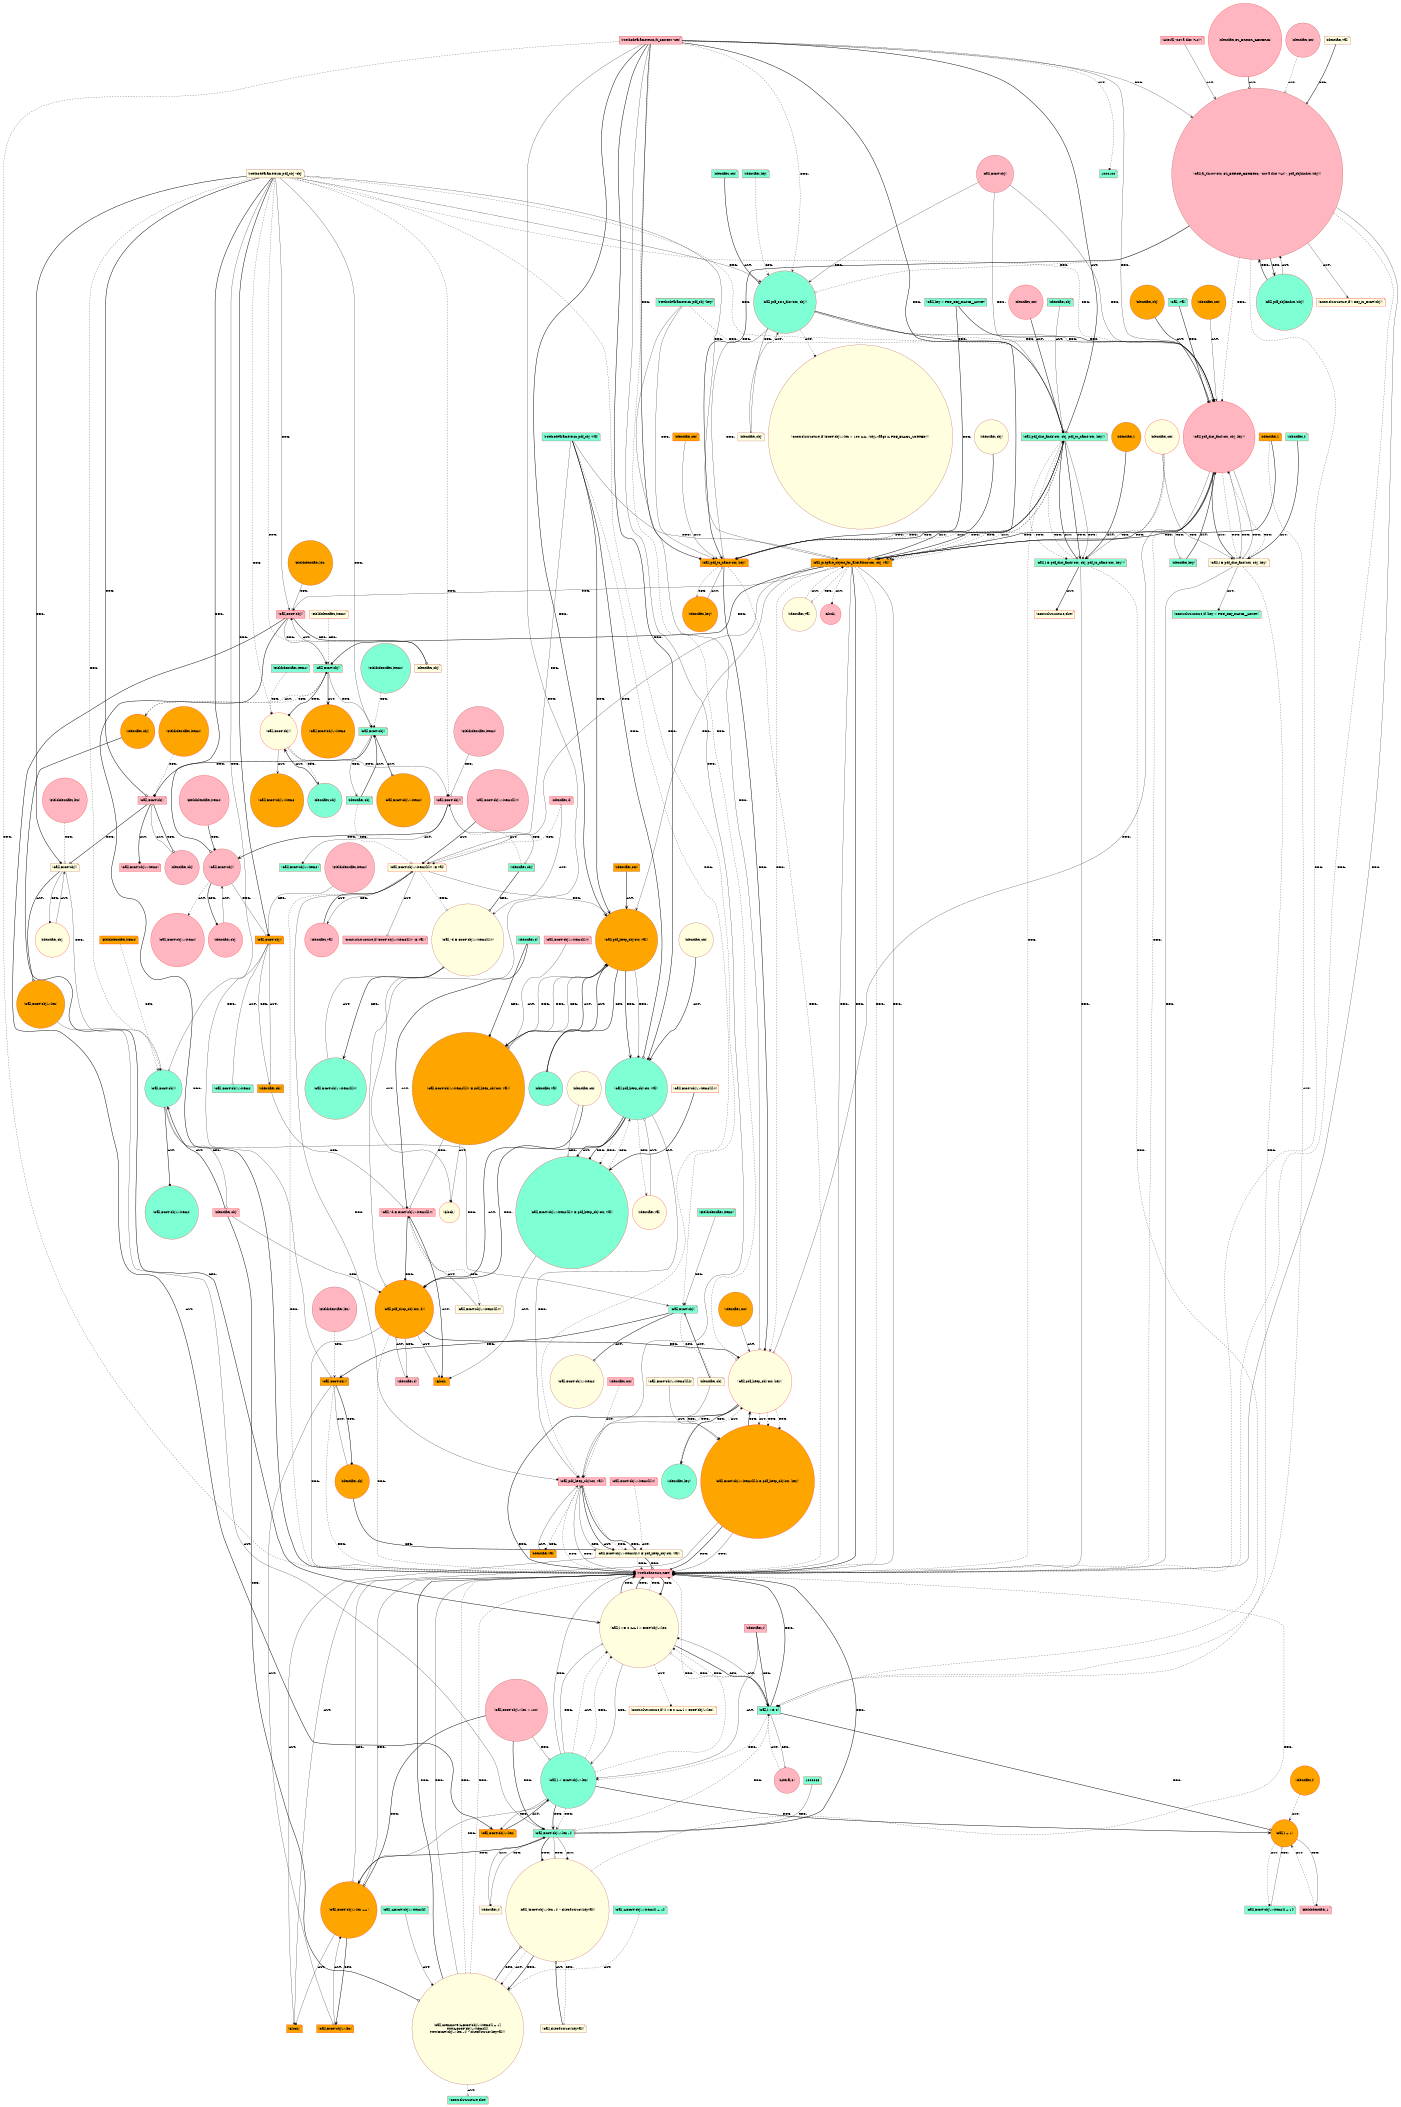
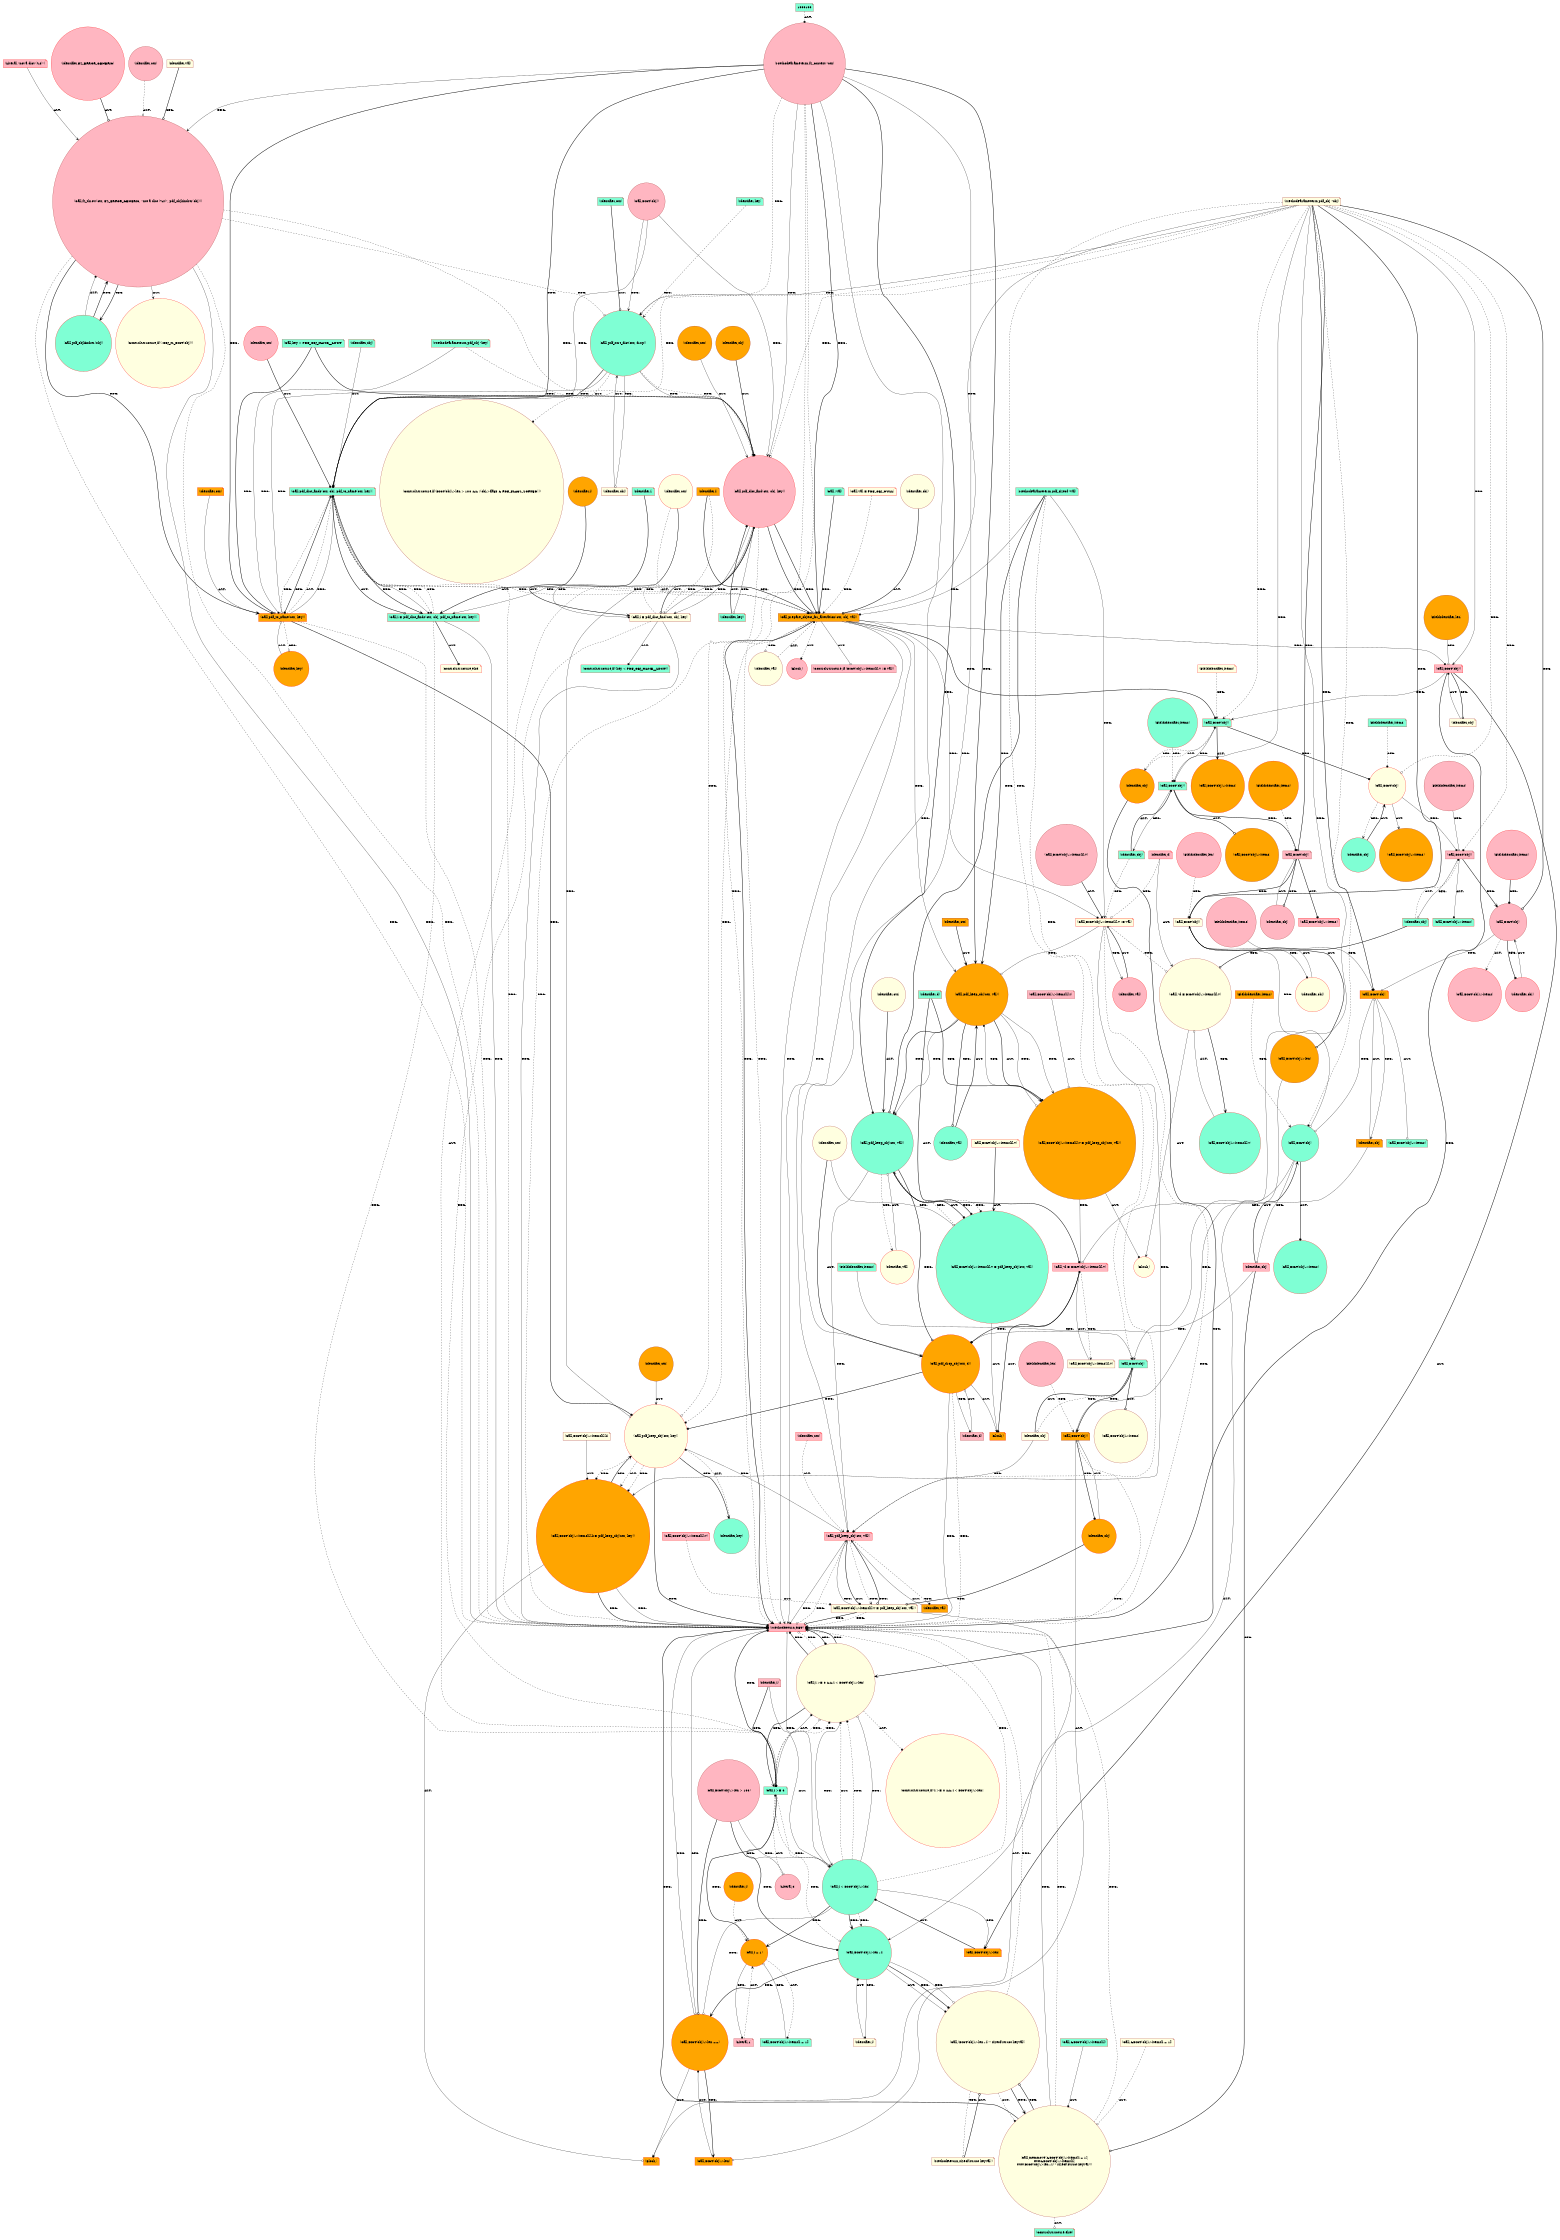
node "(MethodParameterIn,fz_context *ctx)": shape note -> circle
edge "(MethodParameterIn,fz_context *ctx)" -> "1000100": reversed
edge "(MethodParameterIn,fz_context *ctx)" -> "(Call,pdf_dict_finds(ctx, obj, pdf_to_name(ctx, key)))": label "AST: " -> "DDG: "
node "(Call,pdf_sort_dict(ctx, obj))": label "(Call,pdf_sort_dict(ctx, obj))" -> "(Call,pdf_sort_dict(ctx, drop))"
node "(ControlStructure,if (!OBJ_IS_DICT(obj)))": shape note -> circle
edge "(Call,!val)" -> "(Call,pdf_dict_find(ctx, obj, key))": now "(Call,!val)" -> "(Call,prepare_object_for_alteration(ctx, obj, val))"
node "(MethodParameterIn,pdf_obj *val)": label "(MethodParameterIn,pdf_obj *val)" -> "(MethodParameterIn,pdf_sizeof *val)"
node "(Call,val = PDF_OBJ_NULL)": added
edge "(MethodParameterIn,pdf_obj *key)" -> "(Call,pdf_keep_obj(ctx, key))": removed, label "DDG:"
edge "(Call,DICT(obj)->items[i].v != val)" -> "(ControlStructure,if (DICT(obj)->items[i].v != val))": now "(Call,prepare_object_for_alteration(ctx, obj, val))" -> "(ControlStructure,if (DICT(obj)->items[i].v != val))"
edge "(Call,prepare_object_for_alteration(ctx, obj, val))" -> "(Call,pdf_keep_obj(ctx, key))": arrowhead vee -> dot
node "(ControlStructure,if (i >= 0 && i < DICT(obj)->len))": shape note -> circle
edge "(Call,DICT(obj)->len - i)" -> "(MethodReturn,RET)": removed, label "DDG:"
node "1000265": removed
node "(Call,DICT(obj)->len - i)": shape note -> circle
node "(Call,&DICT(obj)->items[i + 1])": fillcolor aquamarine -> lightyellow
node "(FieldIdentifier,1)": label "(FieldIdentifier,1)" -> "(Literal,1)"
node "(Call,sizeof(struct keyval))": label "(Call,sizeof(struct keyval))" -> "(MethodReturn,sizeof(struct keyval))"
